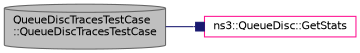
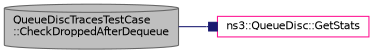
node "QueueDiscTracesTestCase ::QueueDiscTracesTestCase": label "QueueDiscTracesTestCase ::QueueDiscTracesTestCase" -> "QueueDiscTracesTestCase ::CheckDroppedAfterDequeue"
